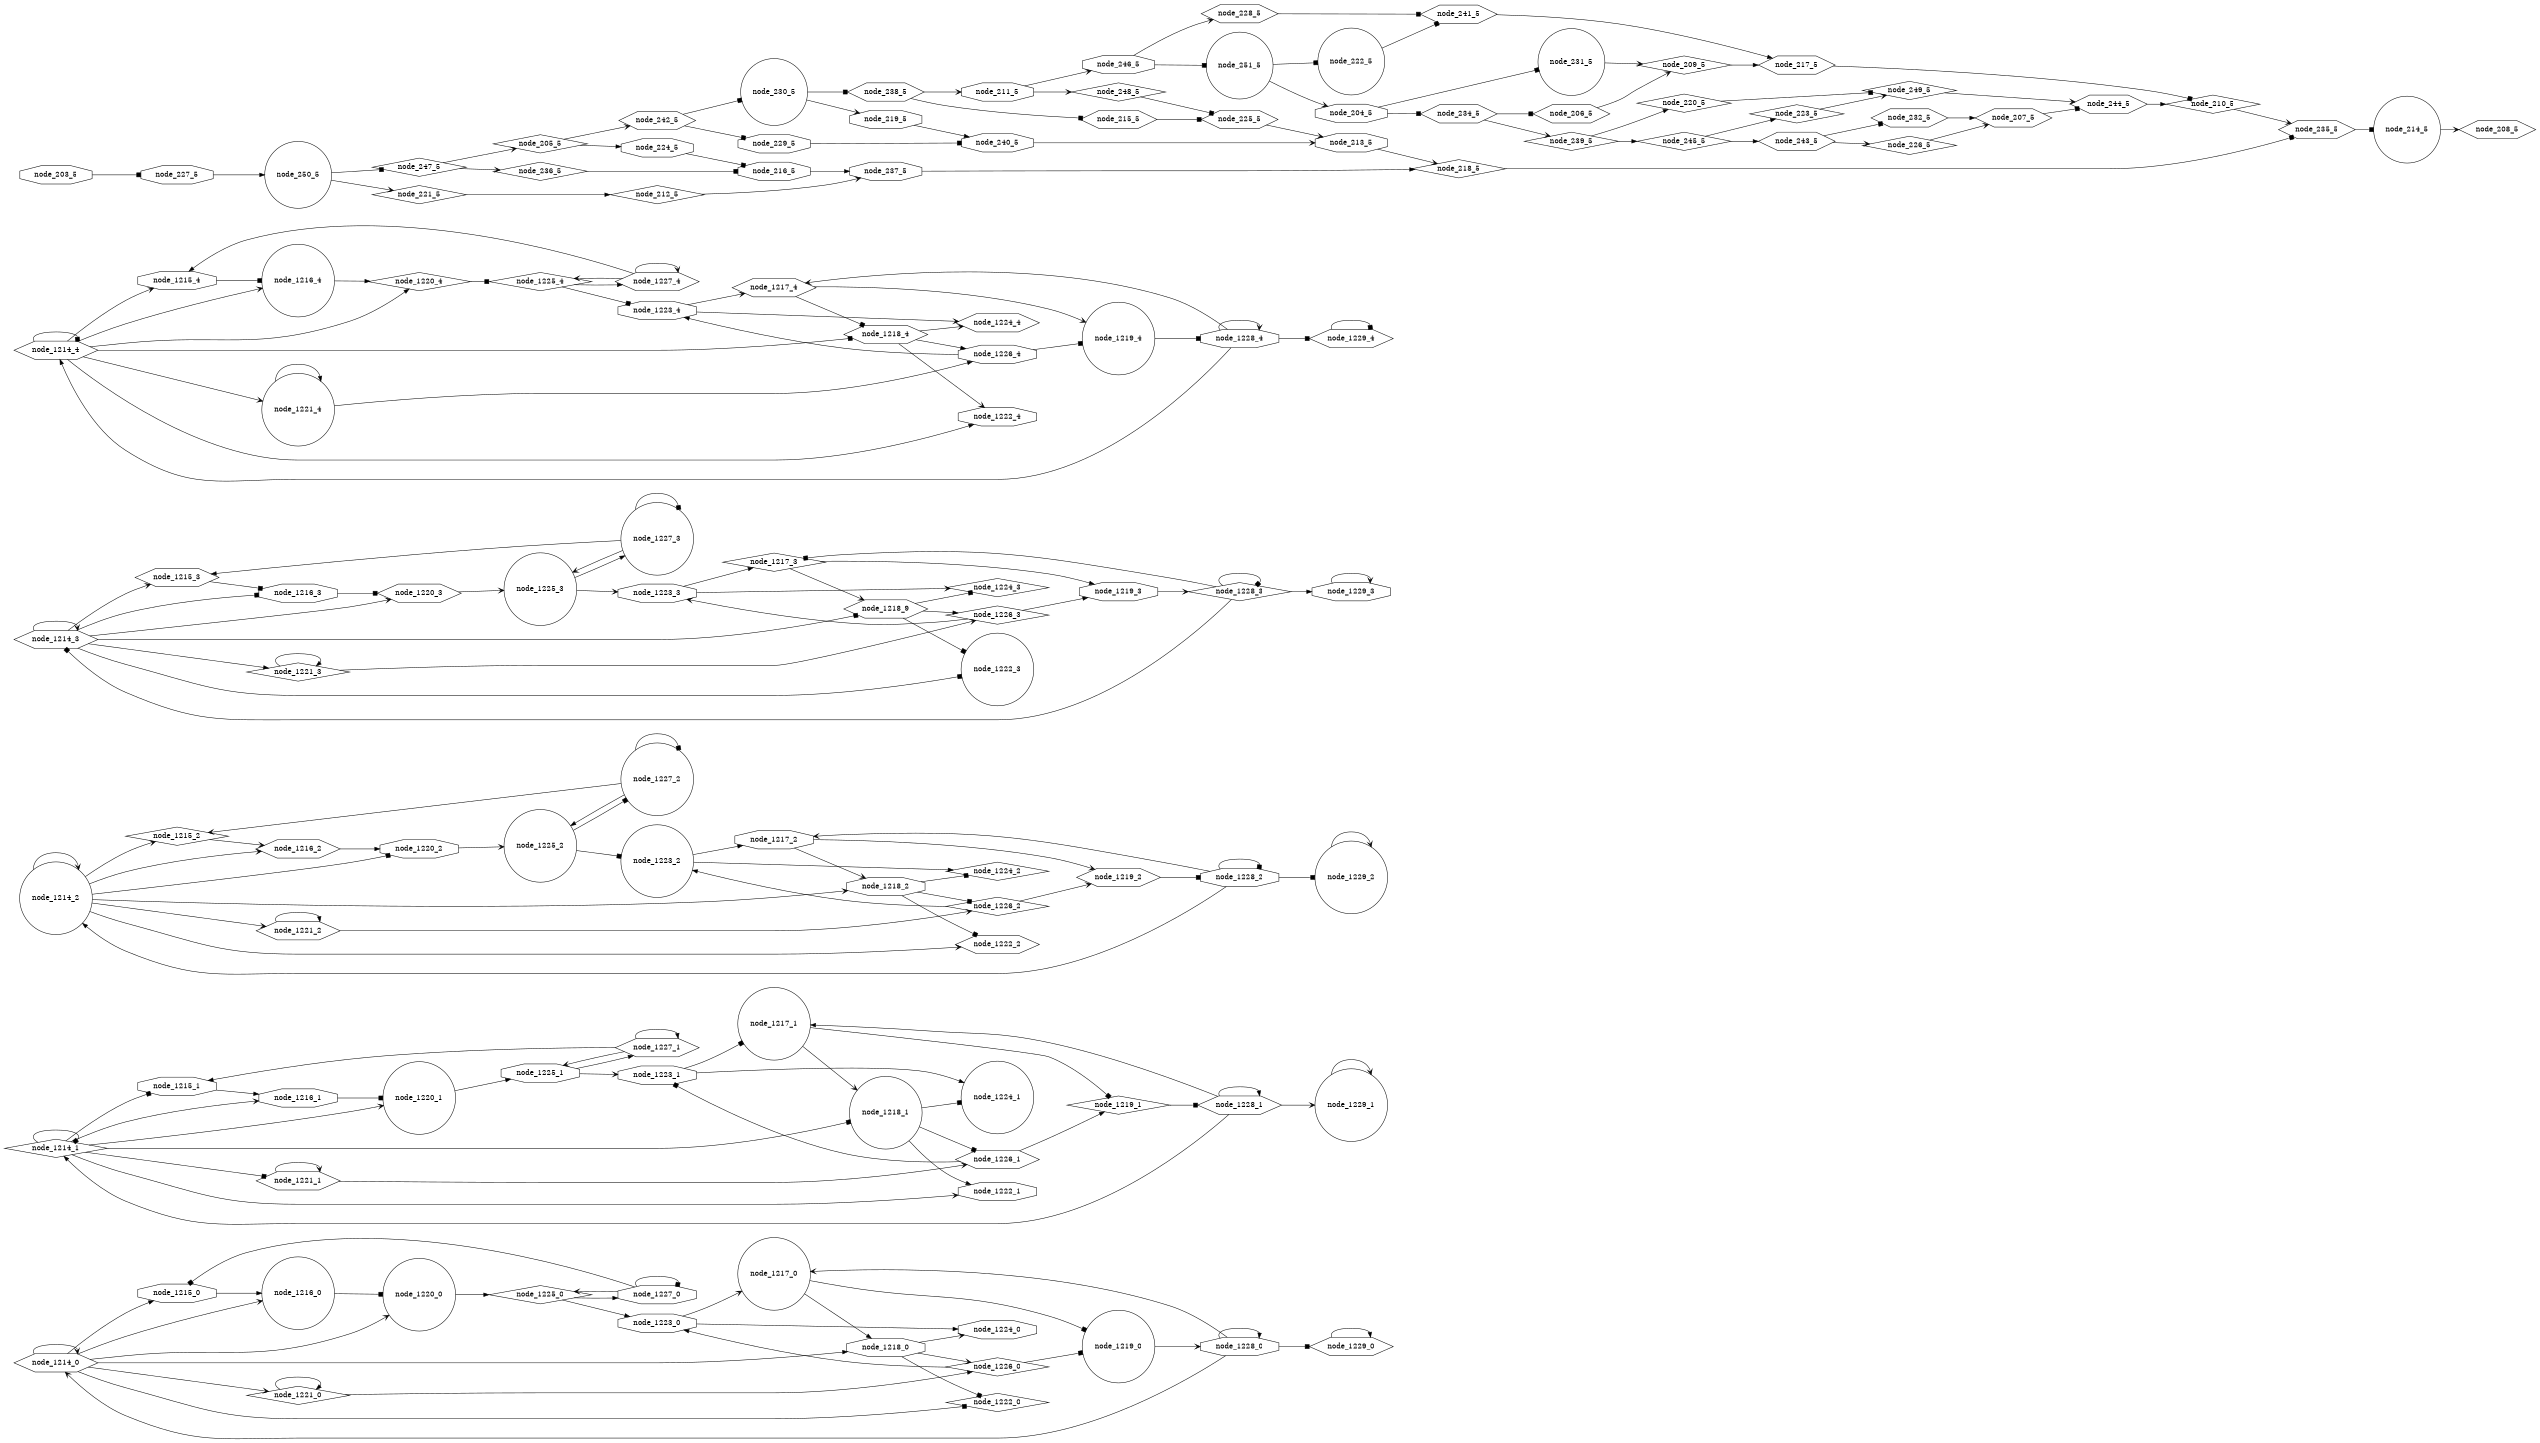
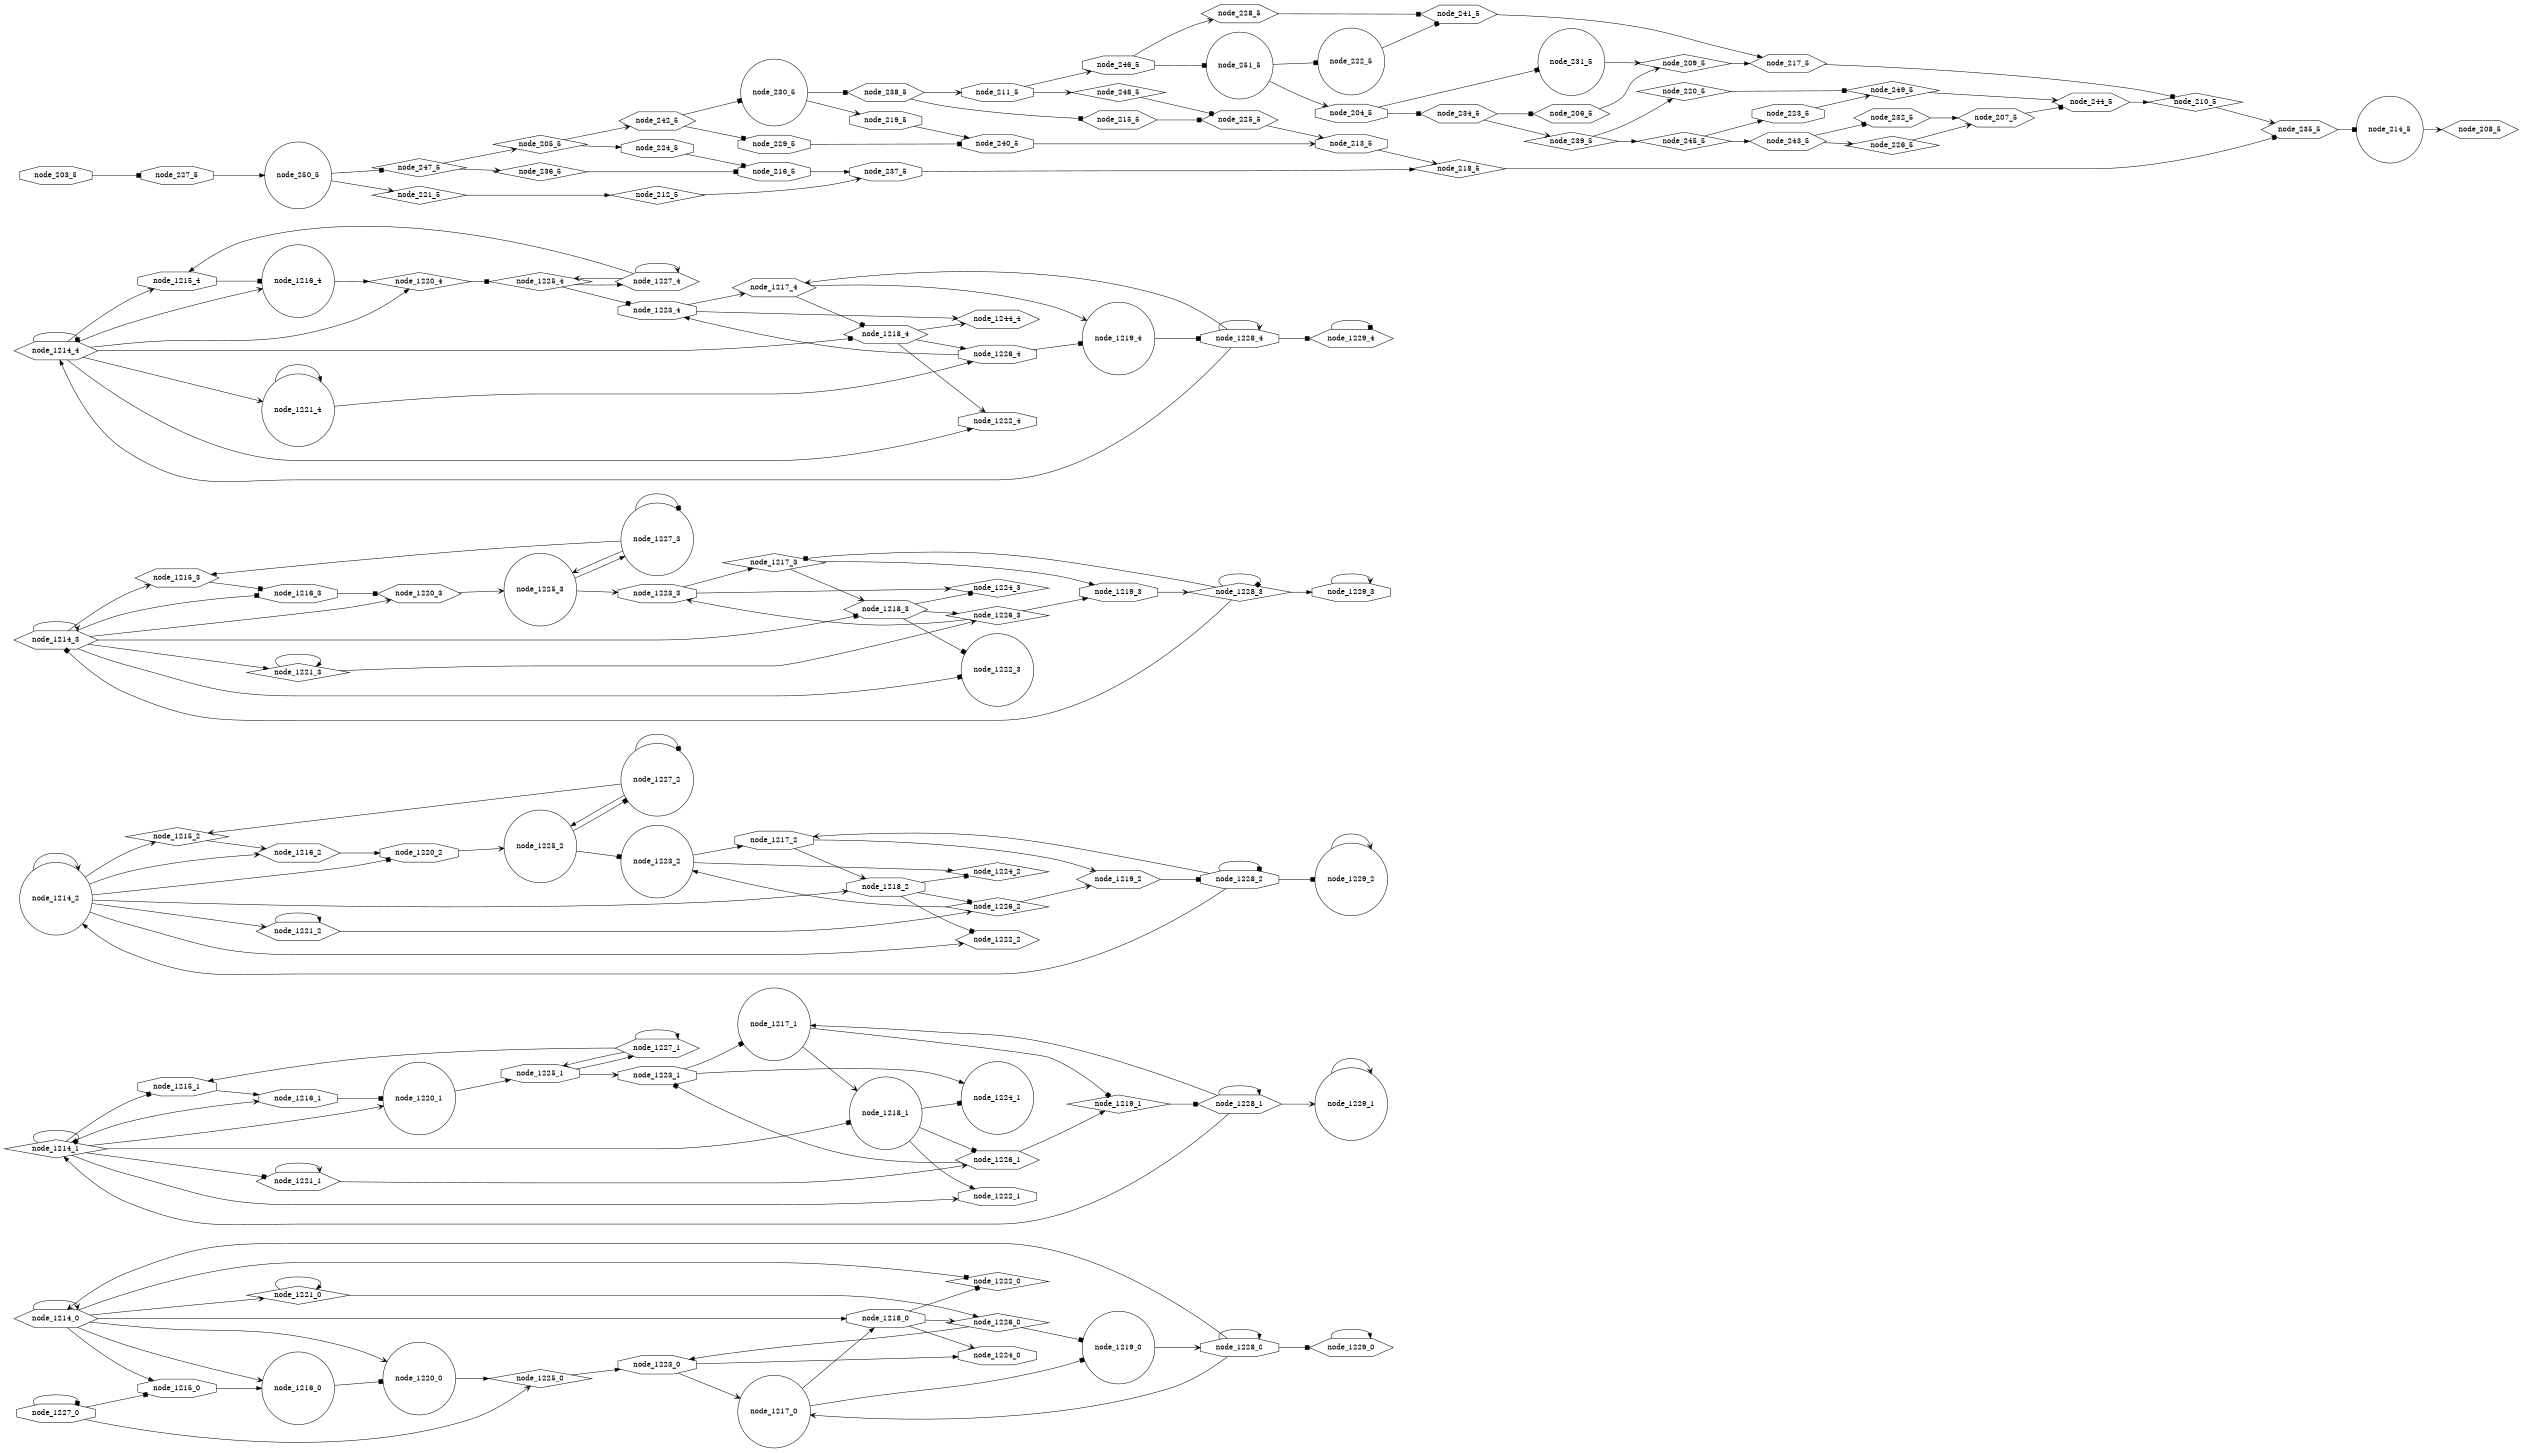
node "node_223_5": shape diamond -> octagon
node "node_1224_4": label "node_1224_4" -> "node_1244_4"
node "node_1218_9": label "node_1218_9" -> "node_1218_3"
edge "node_1225_0" -> "node_1227_0": removed
